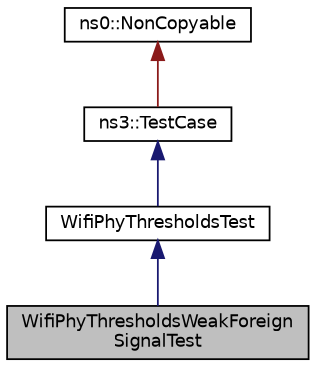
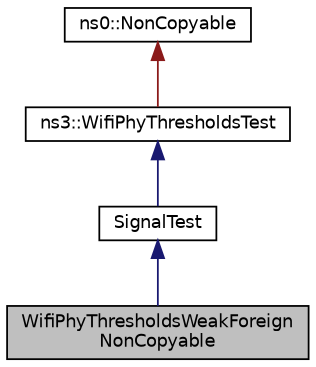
node "ns3::TestCase": label "ns3::TestCase" -> "ns3::WifiPhyThresholdsTest"
node "WifiPhyThresholdsTest": label "WifiPhyThresholdsTest" -> "SignalTest"
node "WifiPhyThresholdsWeakForeign SignalTest": label "WifiPhyThresholdsWeakForeign SignalTest" -> "WifiPhyThresholdsWeakForeign NonCopyable"
